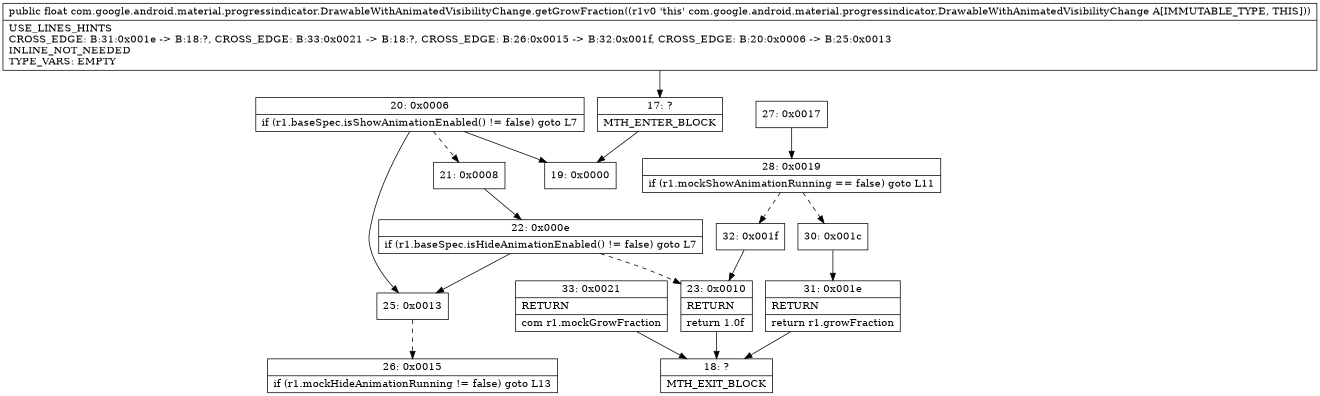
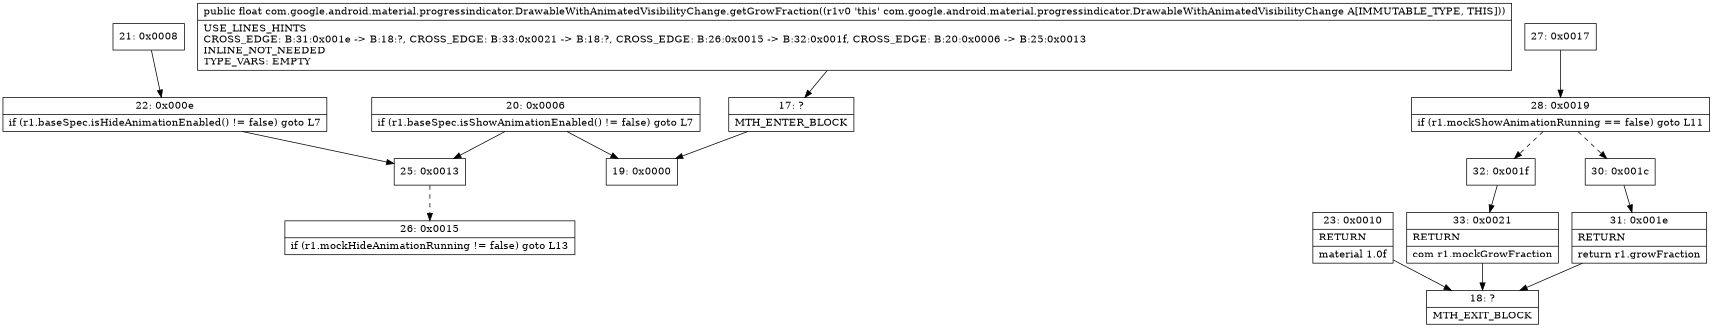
edge "20: 0x0006" -> "21: 0x0008": removed
edge "32: 0x001f" -> "23: 0x0010": now "32: 0x001f" -> "33: 0x0021"
edge "22: 0x000e" -> "23: 0x0010": removed
node "23: 0x0010": text "return 1.0f" -> "material 1.0f"
